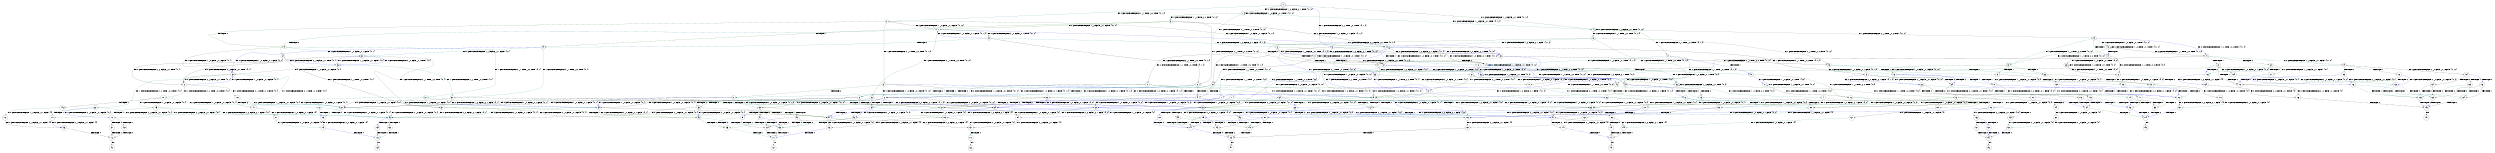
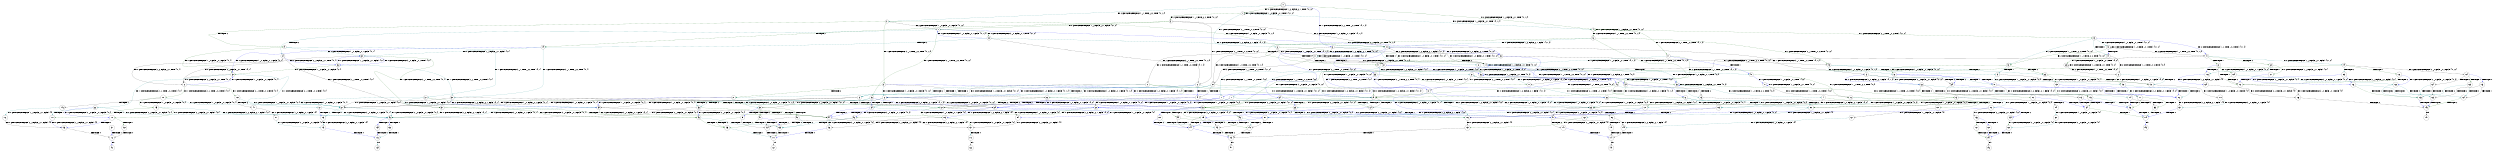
edge "110" -> "151": now "110" -> "153"
